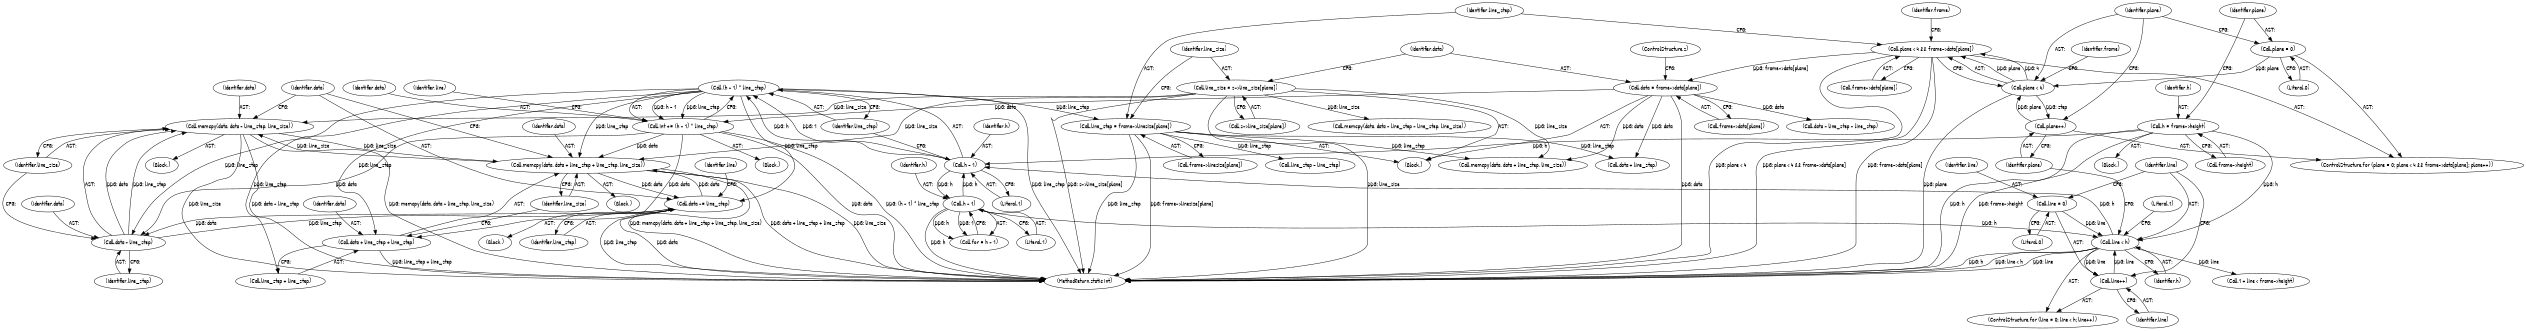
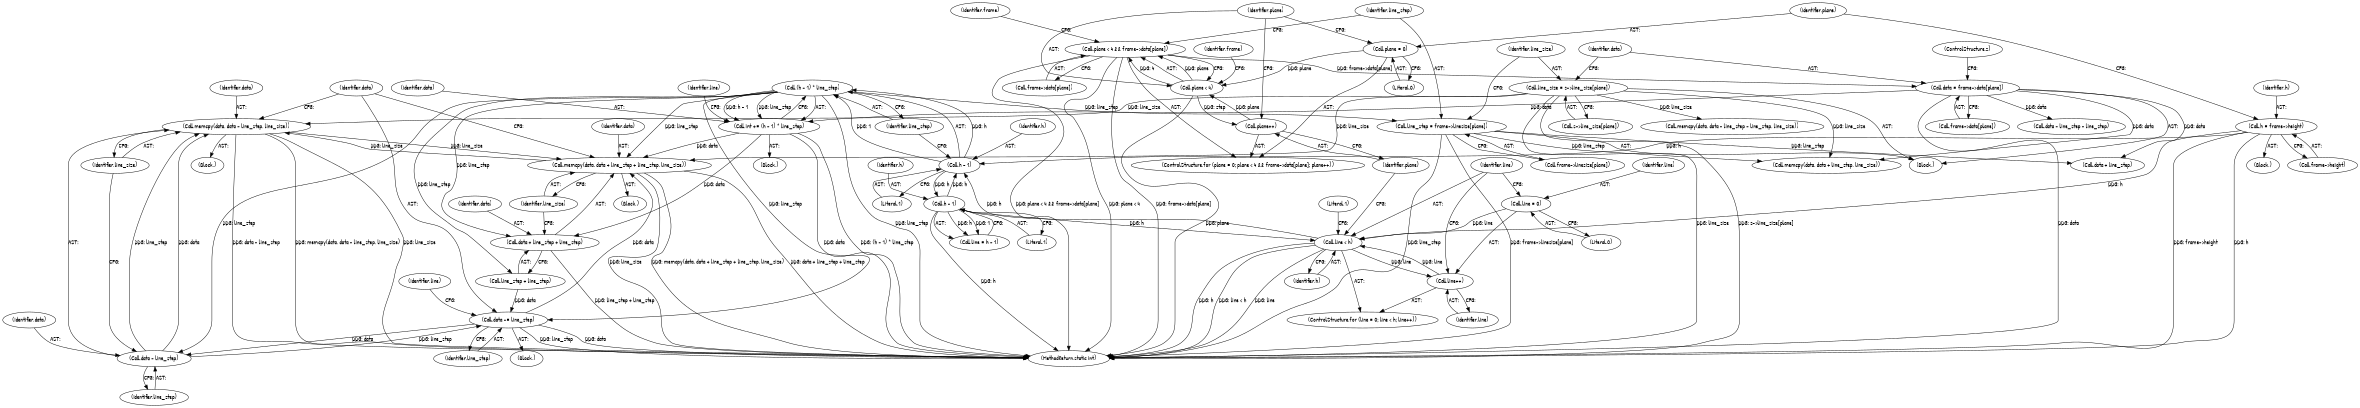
edge "(Call,int += (h - 1) * line_step)" -> "(Call,data - line_step)": removed, label "DDG: data"
node "(Call,line_step - line_step)": removed
edge "(Call,memcpy(data, data + line_step + line_step, line_size))" -> "(Call,data -= line_step)": now "(Call,line_step + line_step)" -> "(Call,data -= line_step)"
node "(Call,for = h - 1)": label "(Call,for = h - 1)" -> "(Call,line = h - 1)"
node "(Call,1 + line < frame->height)": removed
